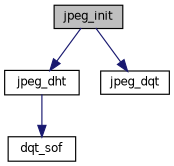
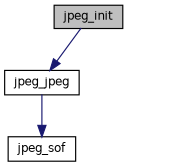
node "jpeg_dht": label "jpeg_dht" -> "jpeg_jpeg"
node "jpeg_dqt": removed
node "dqt_sof": label "dqt_sof" -> "jpeg_sof"
